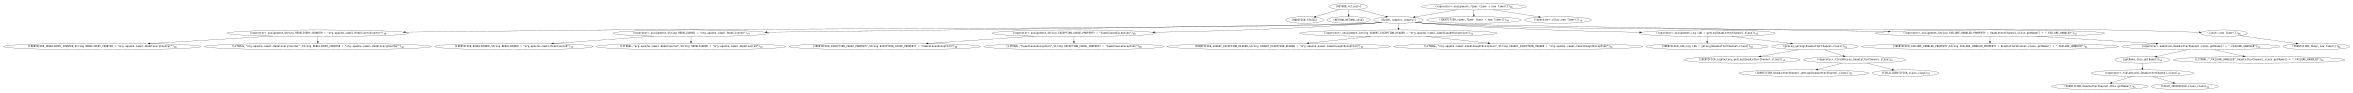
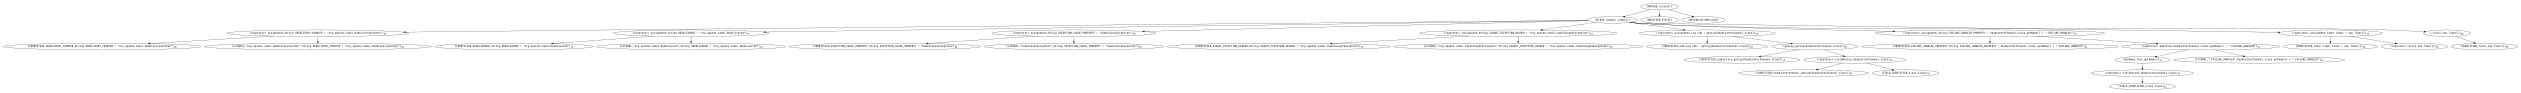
edge "(<operator>.assignment,Timer timer = new Timer())" -> "(BLOCK,<empty>,<empty>)": reversed
node "(IDENTIFIER,DeadLetterChannel,this.getName())": removed
